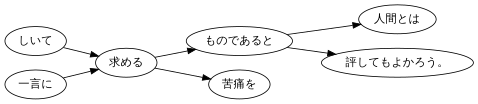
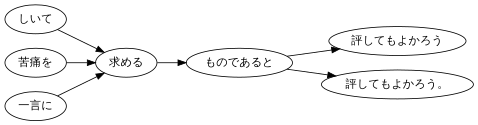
node "人間とは": label "人間とは" -> "評してもよかろう"
edge "求める" -> "苦痛を": reversed
